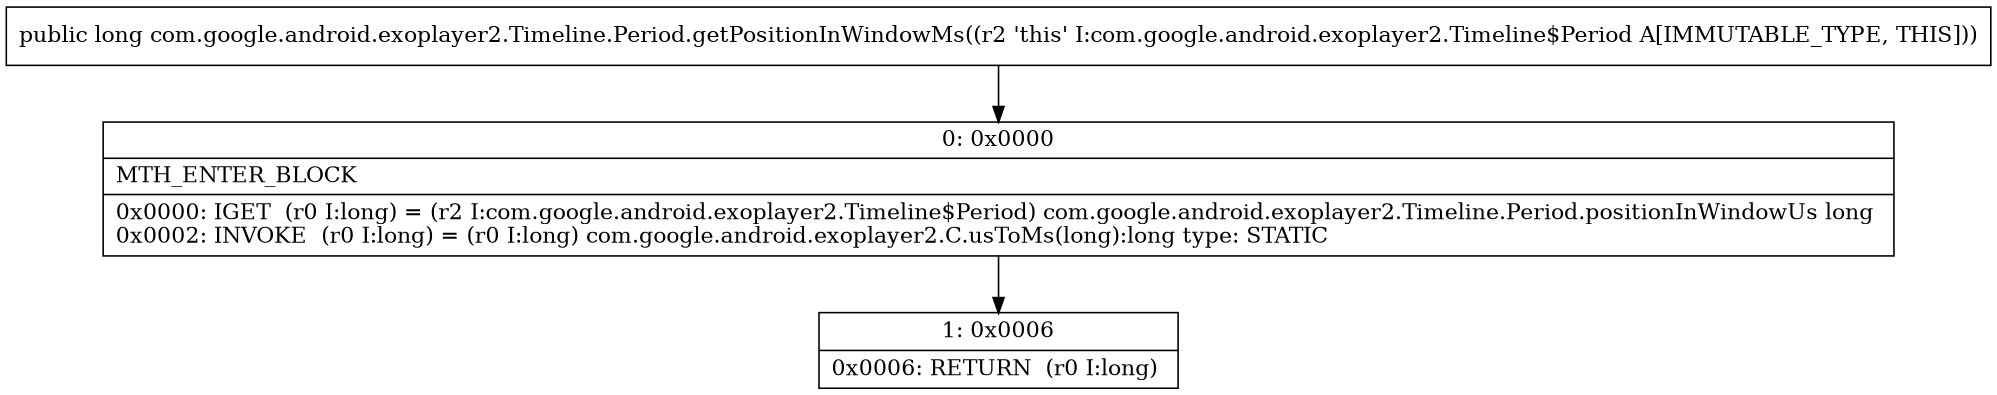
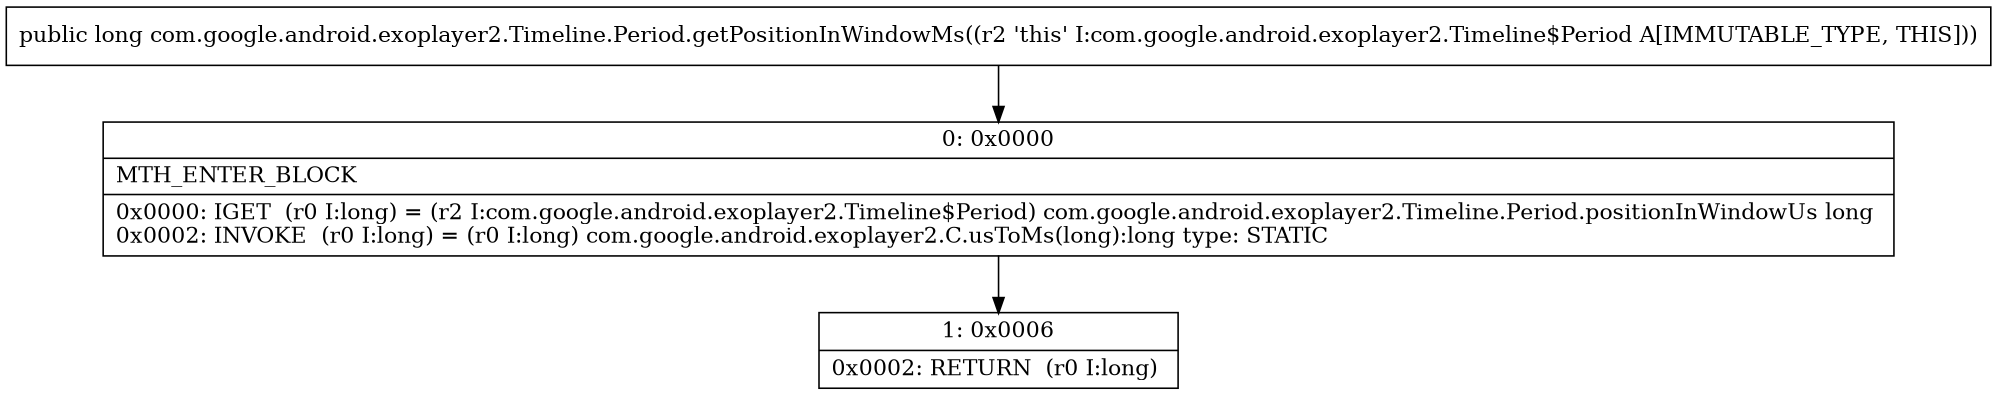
node "1: 0x0006": text "0x0006: RETURN  (r0 I:long)" -> "0x0002: RETURN  (r0 I:long)"
